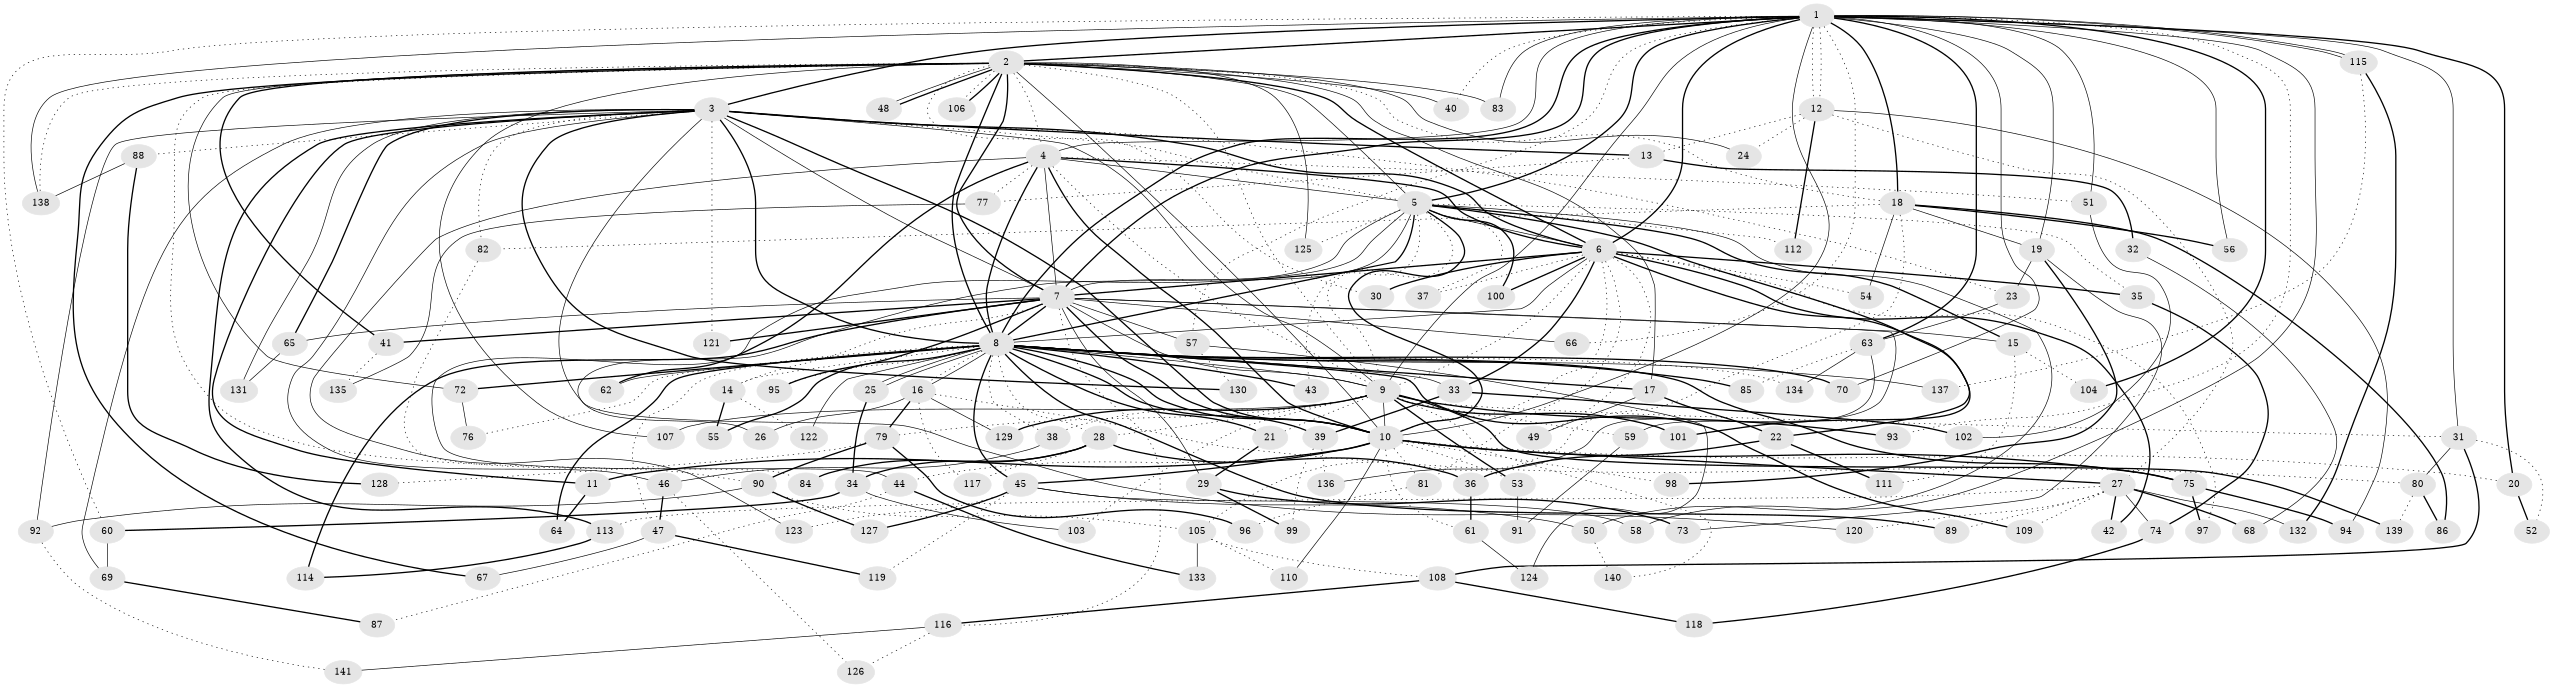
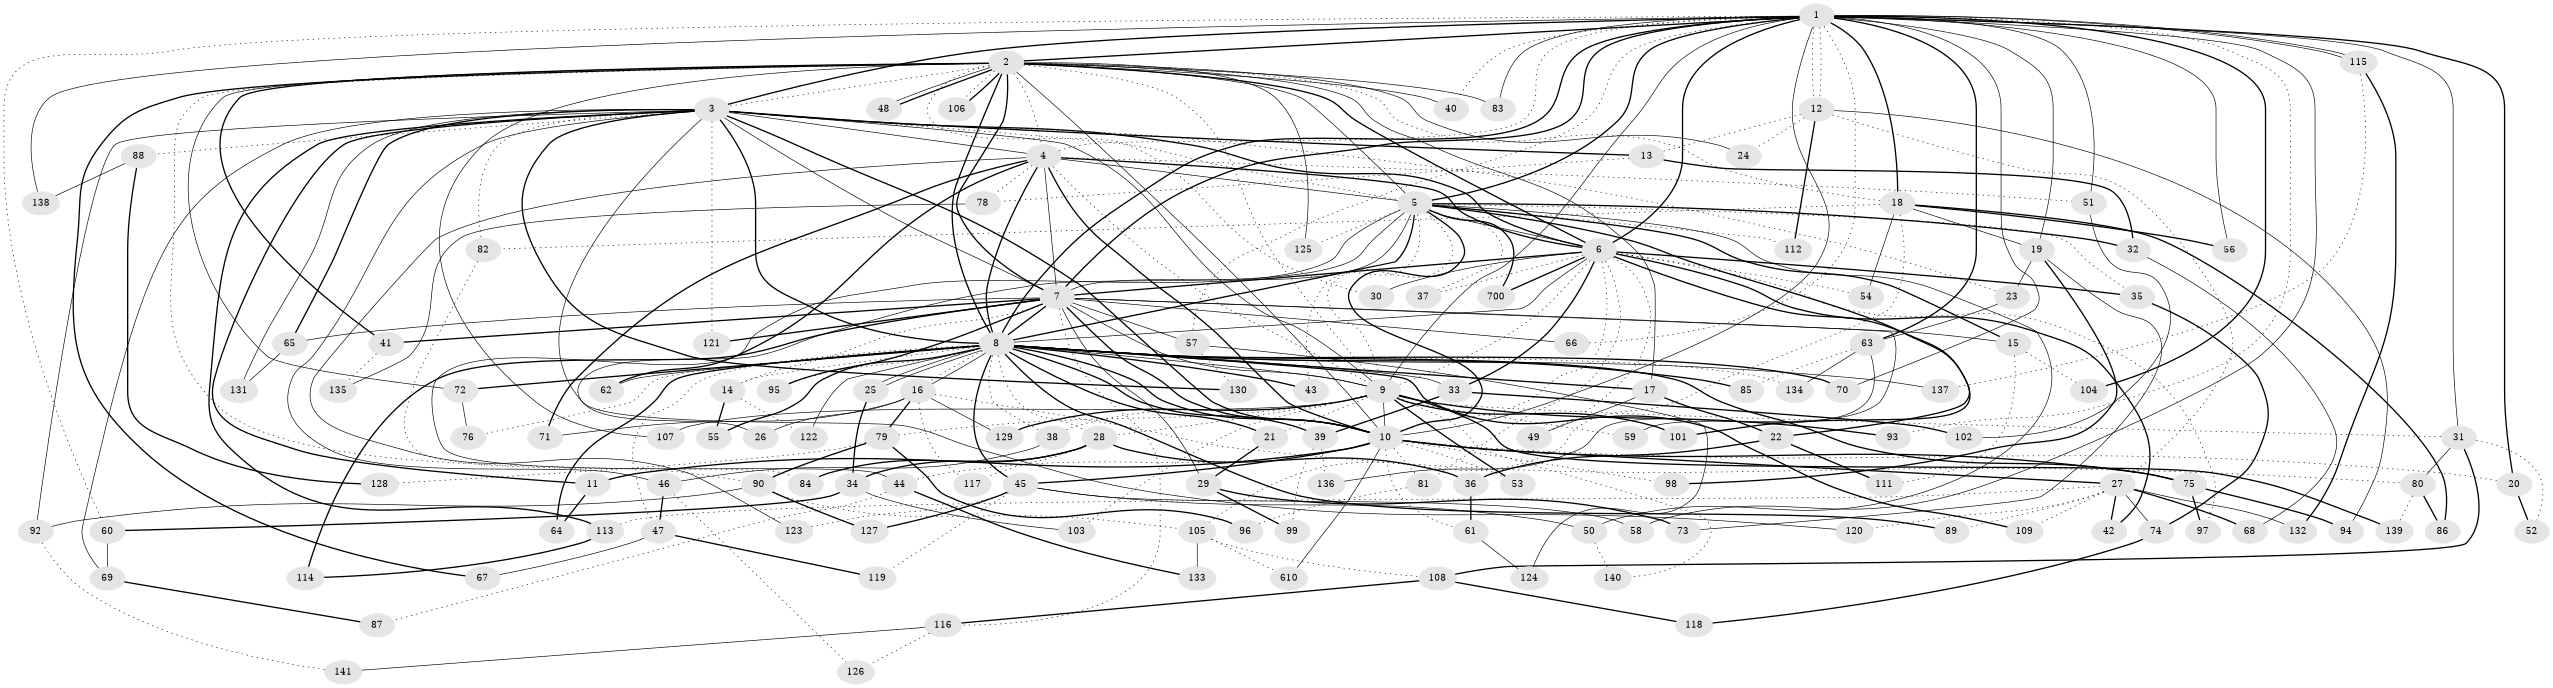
edge "2" -- "138": now "2" -- "3"
edge "1" -- "4": style solid -> dotted
edge "3" -- "4": added
node "77": label "77" -> "78"
edge "5" -- "32": added
edge "6" -- "30": style bold -> solid
node "100": label "100" -> "700"
node "71": added
node "91": removed
node "110": label "110" -> "610"
